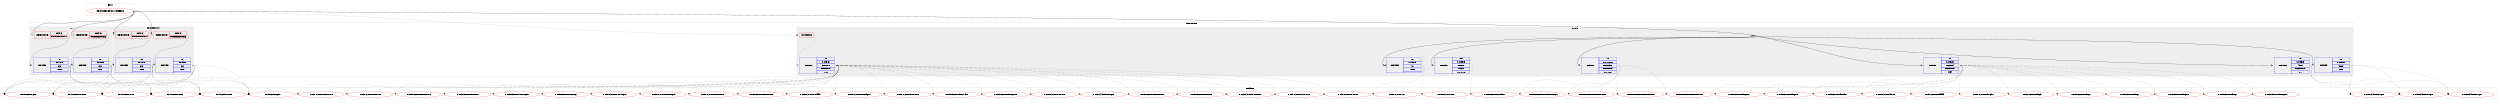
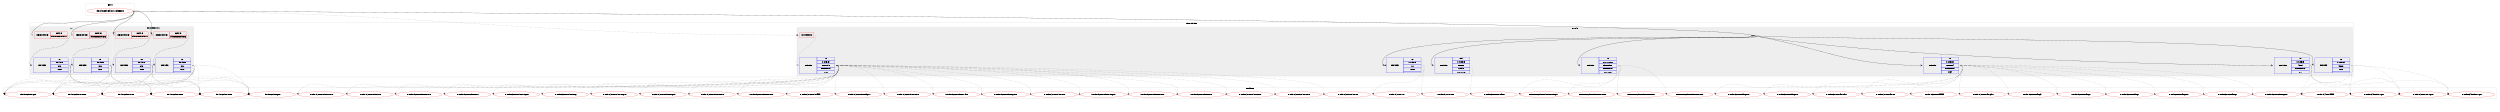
node "sys-devel/libtool-1.4_p6-r2": label "sys-devel/libtool-1.4_p6-r2" -> "sys-devel/automake-1.4_p6-r2"
node "sys-devel/autoconf-2.65-r1": label "sys-devel/autoconf-2.65-r1" -> "sys-php/autoconf-2.65-r1"
node "sys-devel/libtool-9999": added
node "sys-devel/libtool-2.4.6-r3": label "sys-devel/libtool-2.4.6-r3" -> "sys-devel/gettext-2.4.6-r3"
